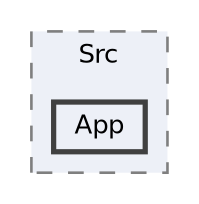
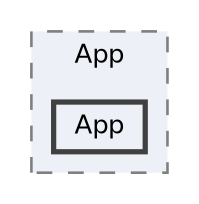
cluster "Src": label "Src" -> "App"
